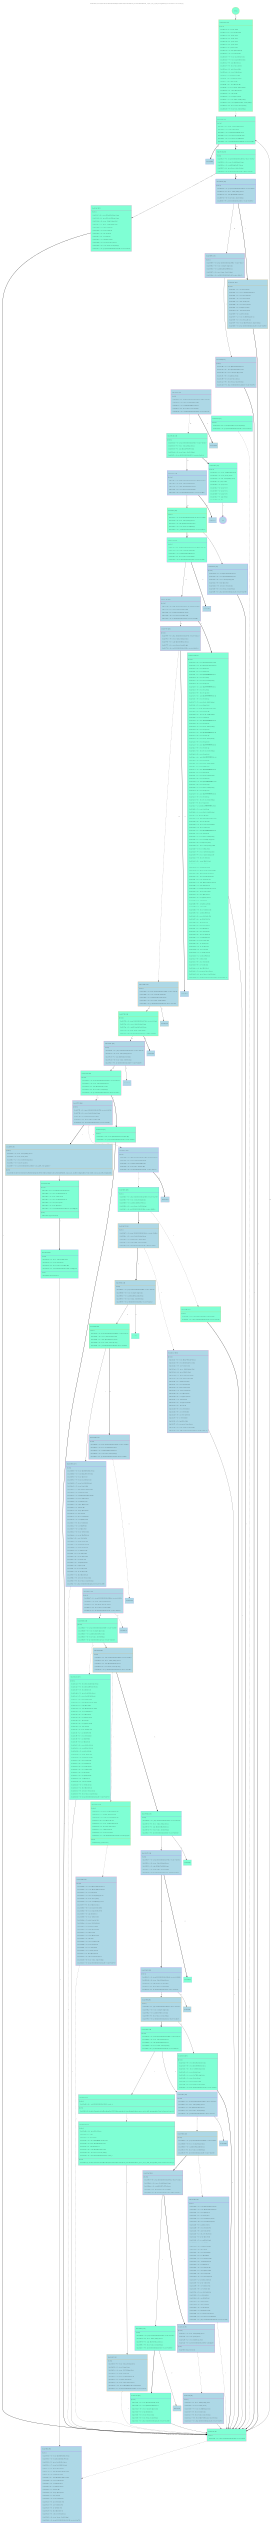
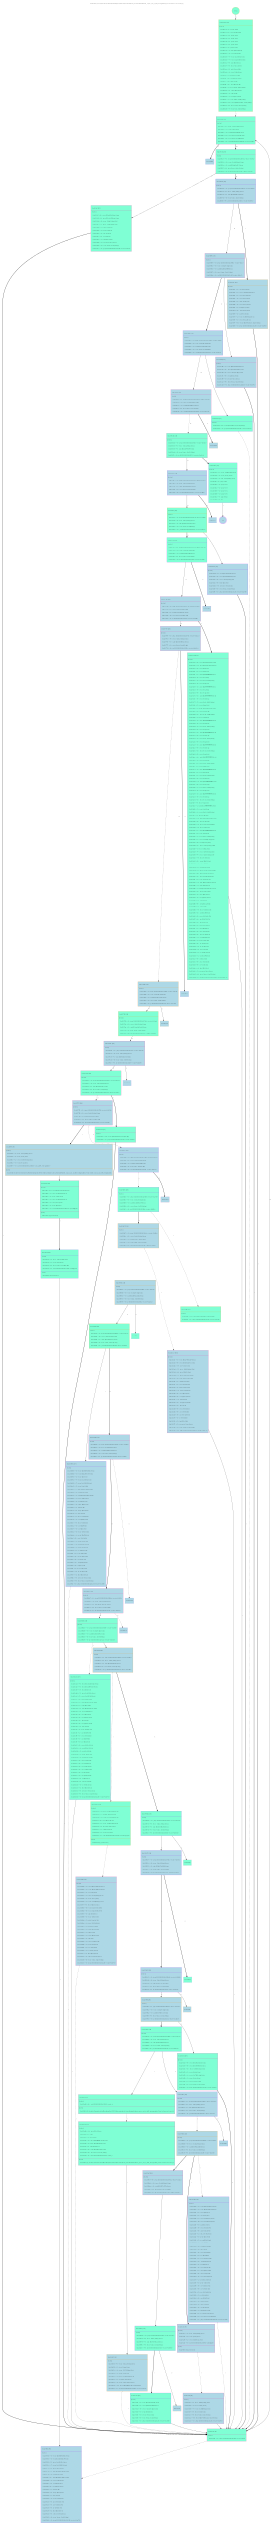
node "0x4016a3 [28]": added
node "0x402371": removed
edge "0x401847 [28]" -> "0x401863 [28]": removed, label "9"
edge "0x40189b [28]" -> "0x4018b7 [28]": added, label "8"
edge "0x401fbb [15]" -> "0x402435 [5]": removed, label "1"
edge "0x4019cf [28]" -> "0x401c1c [19]": now "0x4019b3 [28]" -> "0x401c1c [19]"
